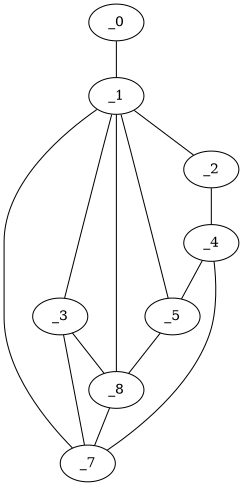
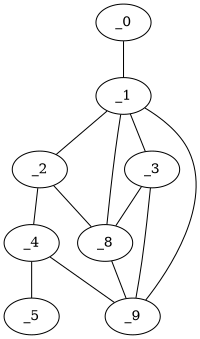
edge "_1" -- "_5": removed
edge "_5" -- "_8": now "_2" -- "_8"
node "_7": label "_7" -> "_9"
